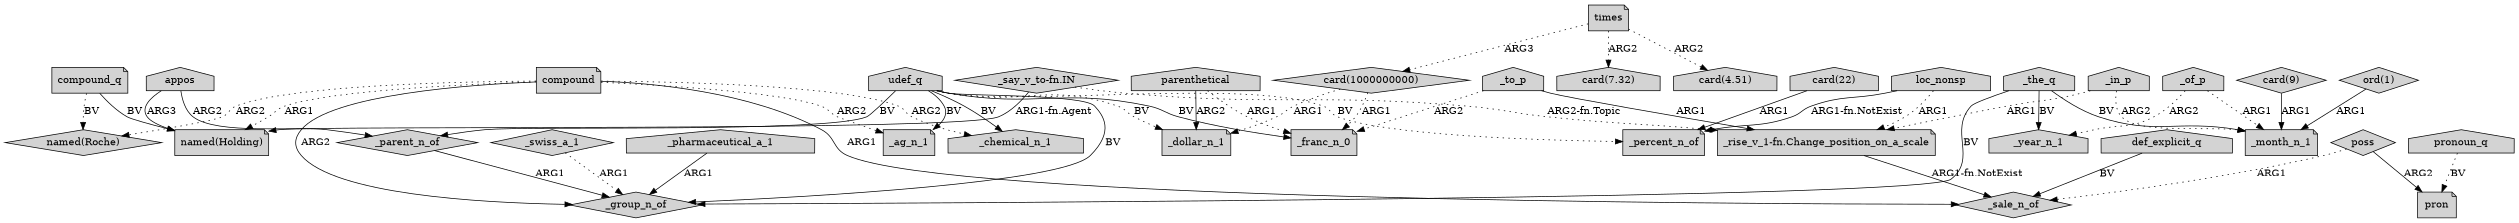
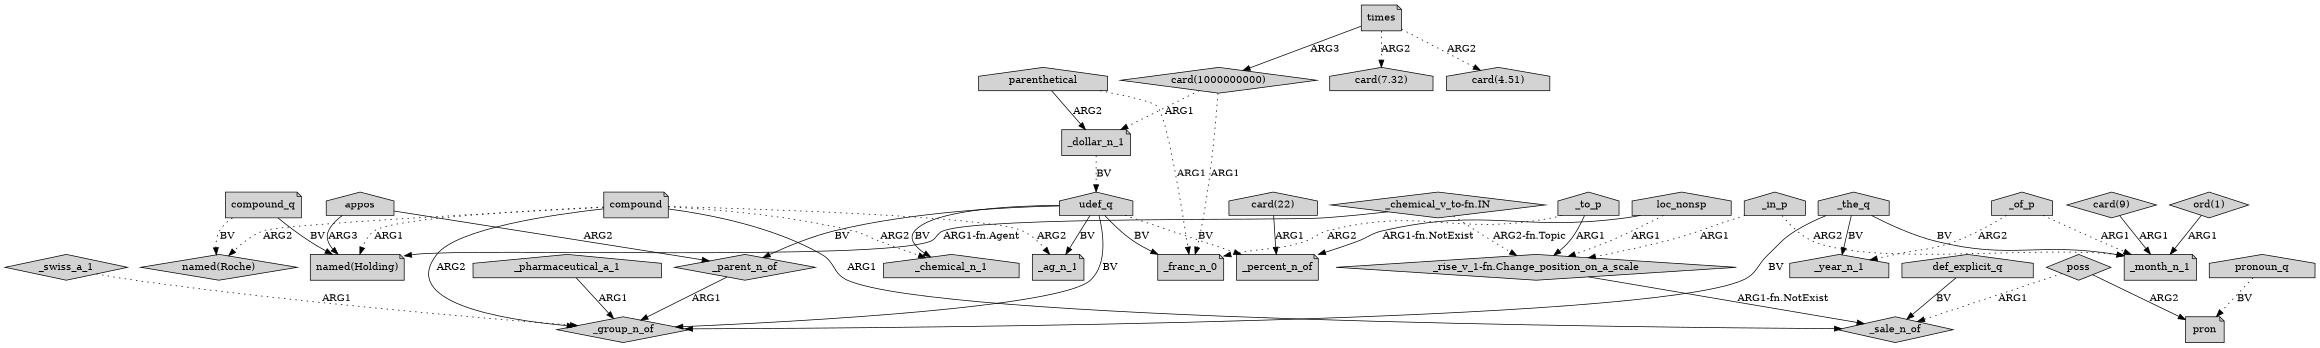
edge "times" -> "card(1000000000)": style dotted -> solid
node "_say_v_to-fn.IN": label "_say_v_to-fn.IN" -> "_chemical_v_to-fn.IN"
edge "udef_q" -> "_dollar_n_1": reversed
node "_rise_v_1-fn.Change_position_on_a_scale": shape note -> diamond
